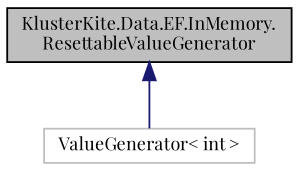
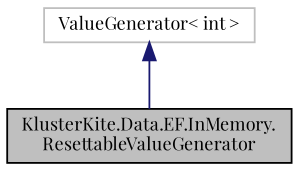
edge "ValueGenerator< int >" -> "KlusterKite.Data.EF.InMemory. ResettableValueGenerator": reversed
